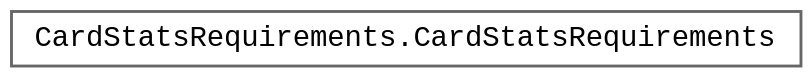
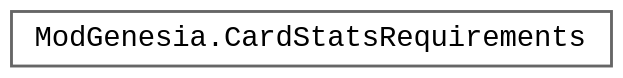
node "CardStatsRequirements.CardStatsRequirements": label "CardStatsRequirements.CardStatsRequirements" -> "ModGenesia.CardStatsRequirements"
